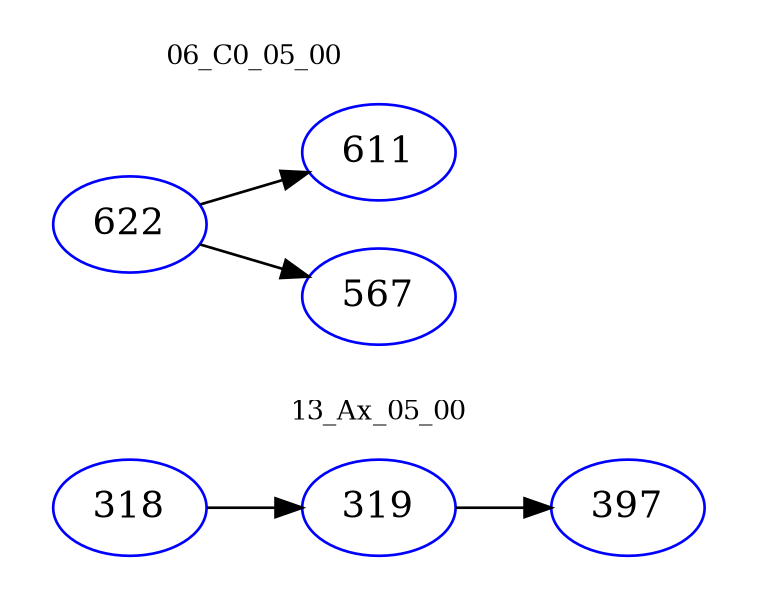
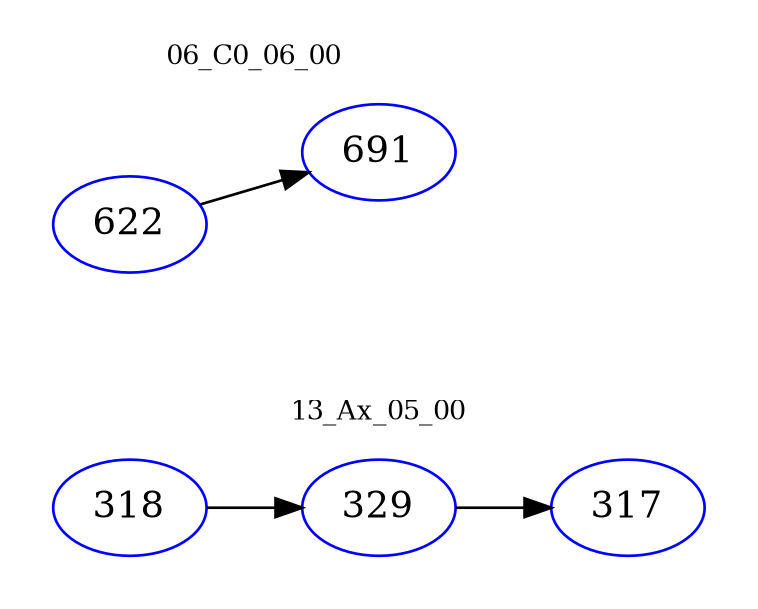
cluster "06_C0_05_00": label "06_C0_05_00" -> "06_C0_06_00"
node "611": label "611" -> "691"
node "567": removed
node "319": label "319" -> "329"
node "397": label "397" -> "317"
